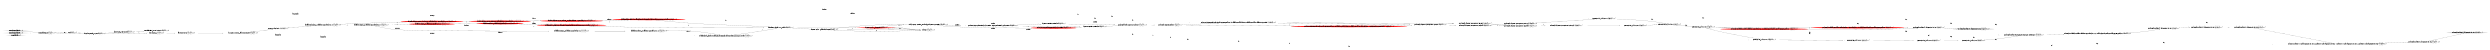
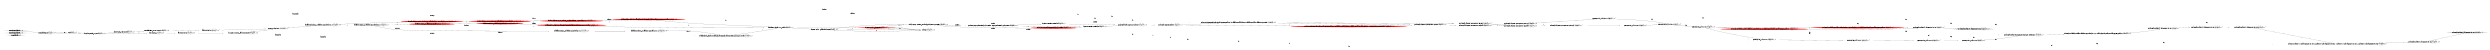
node "kafkaProducer.send(record).get()@@@11@@@['1', '1', '0']": added
